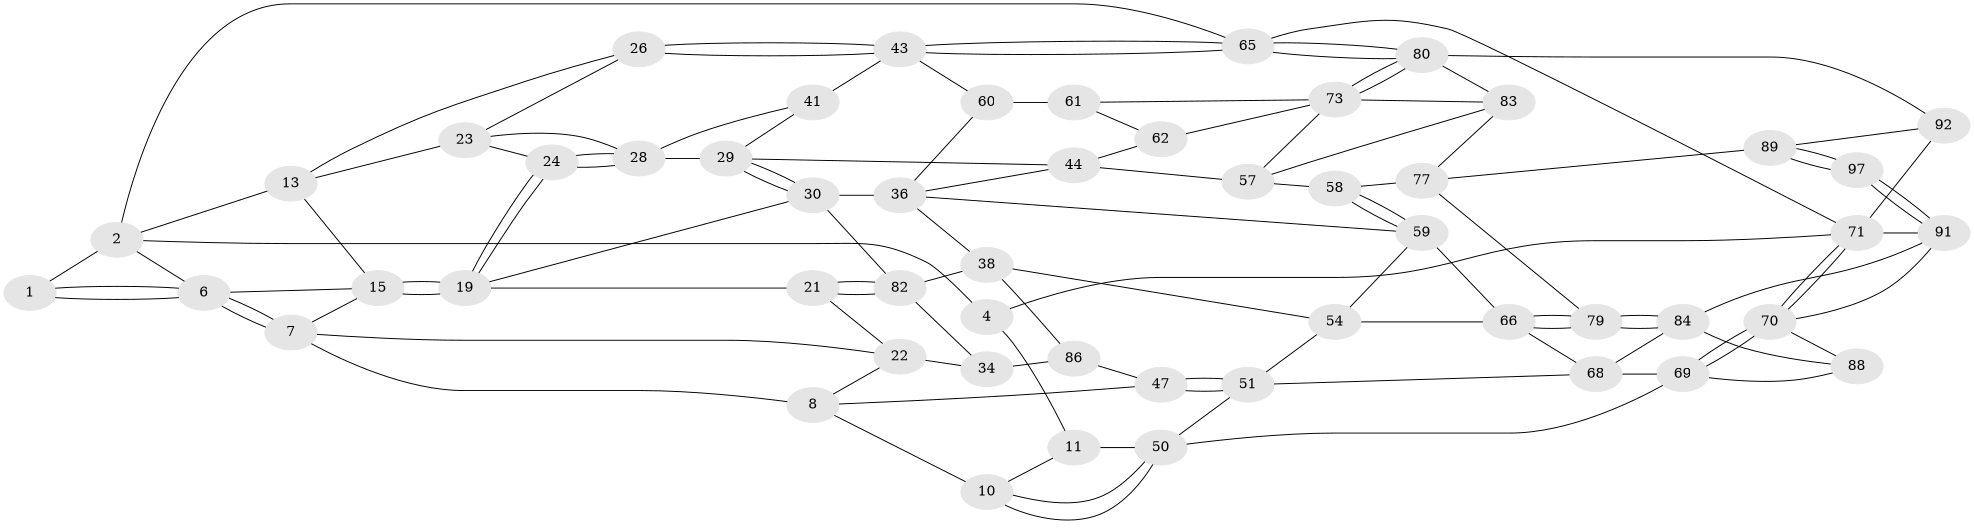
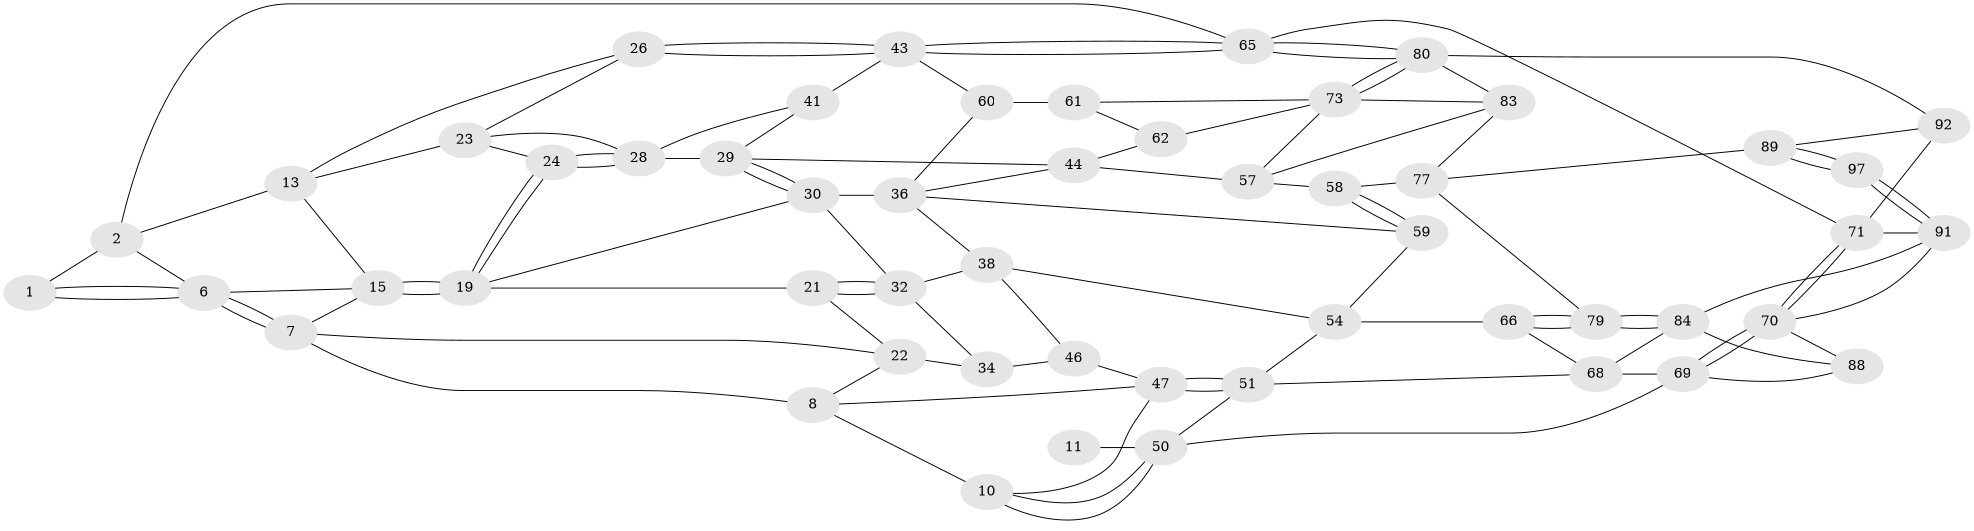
edge "59" -- "66": removed
node "82": label "82" -> "32"
node "4": removed
node "86": label "86" -> "46"
edge "11" -- "10": now "47" -- "10"
